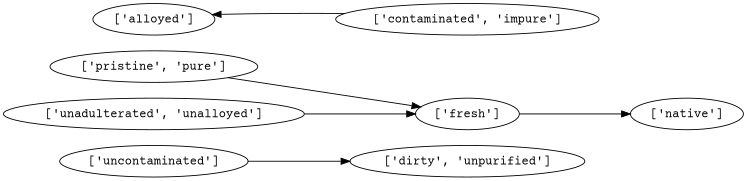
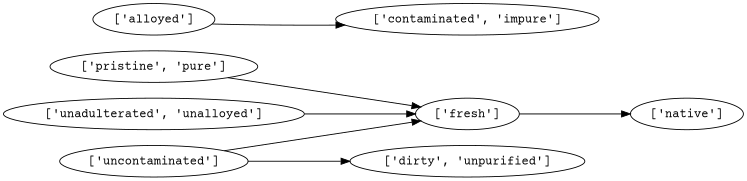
edge "['contaminated', 'impure']" -> "['alloyed']": reversed
edge "['uncontaminated']" -> "['fresh']": added
